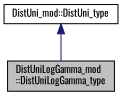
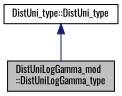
node "DistUni_mod::DistUni_type": label "DistUni_mod::DistUni_type" -> "DistUni_type::DistUni_type"
